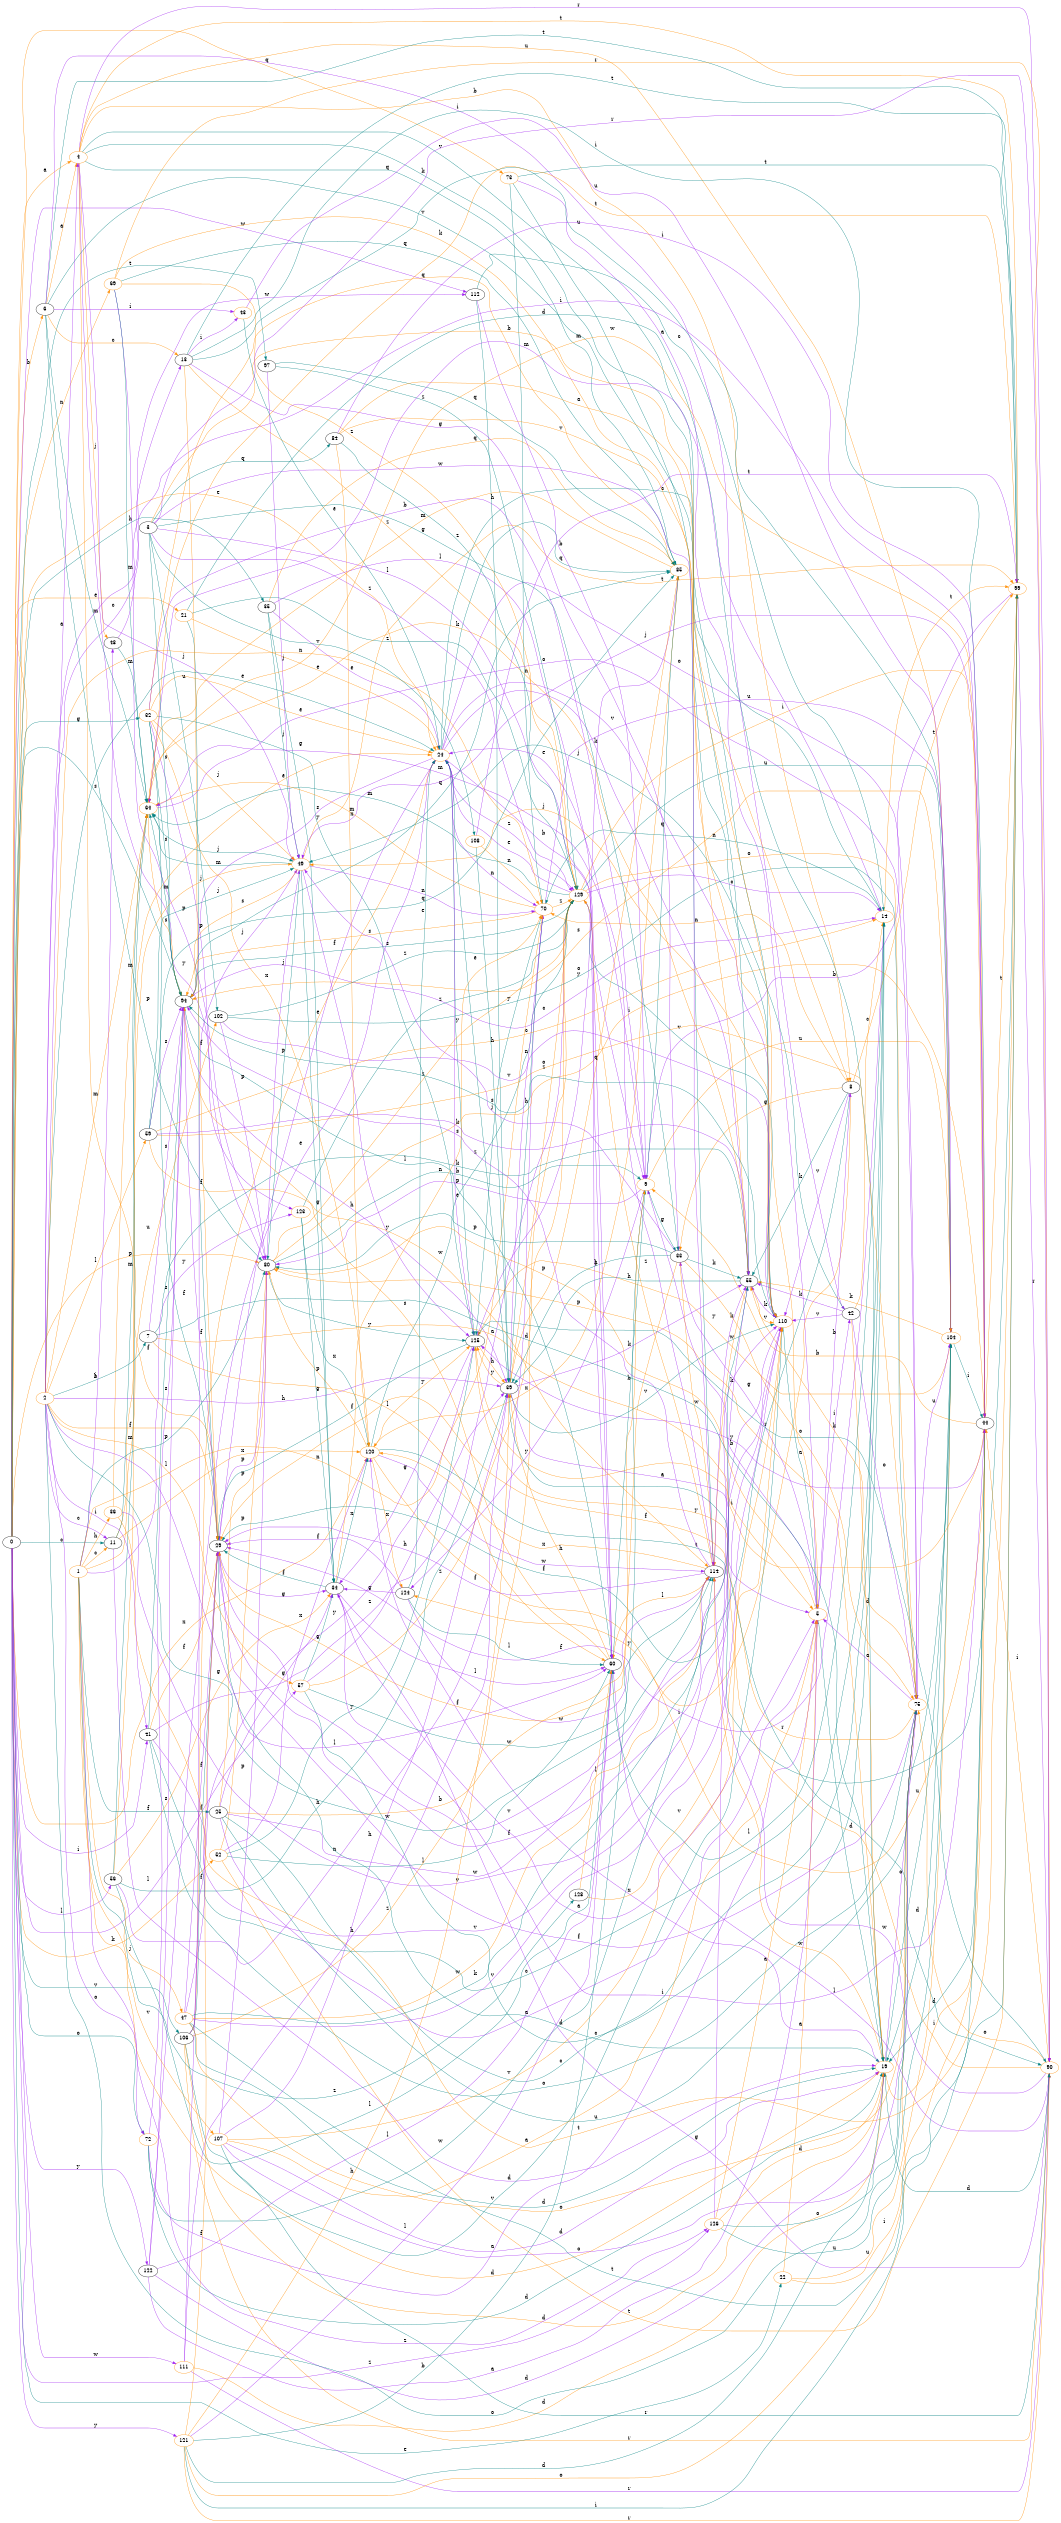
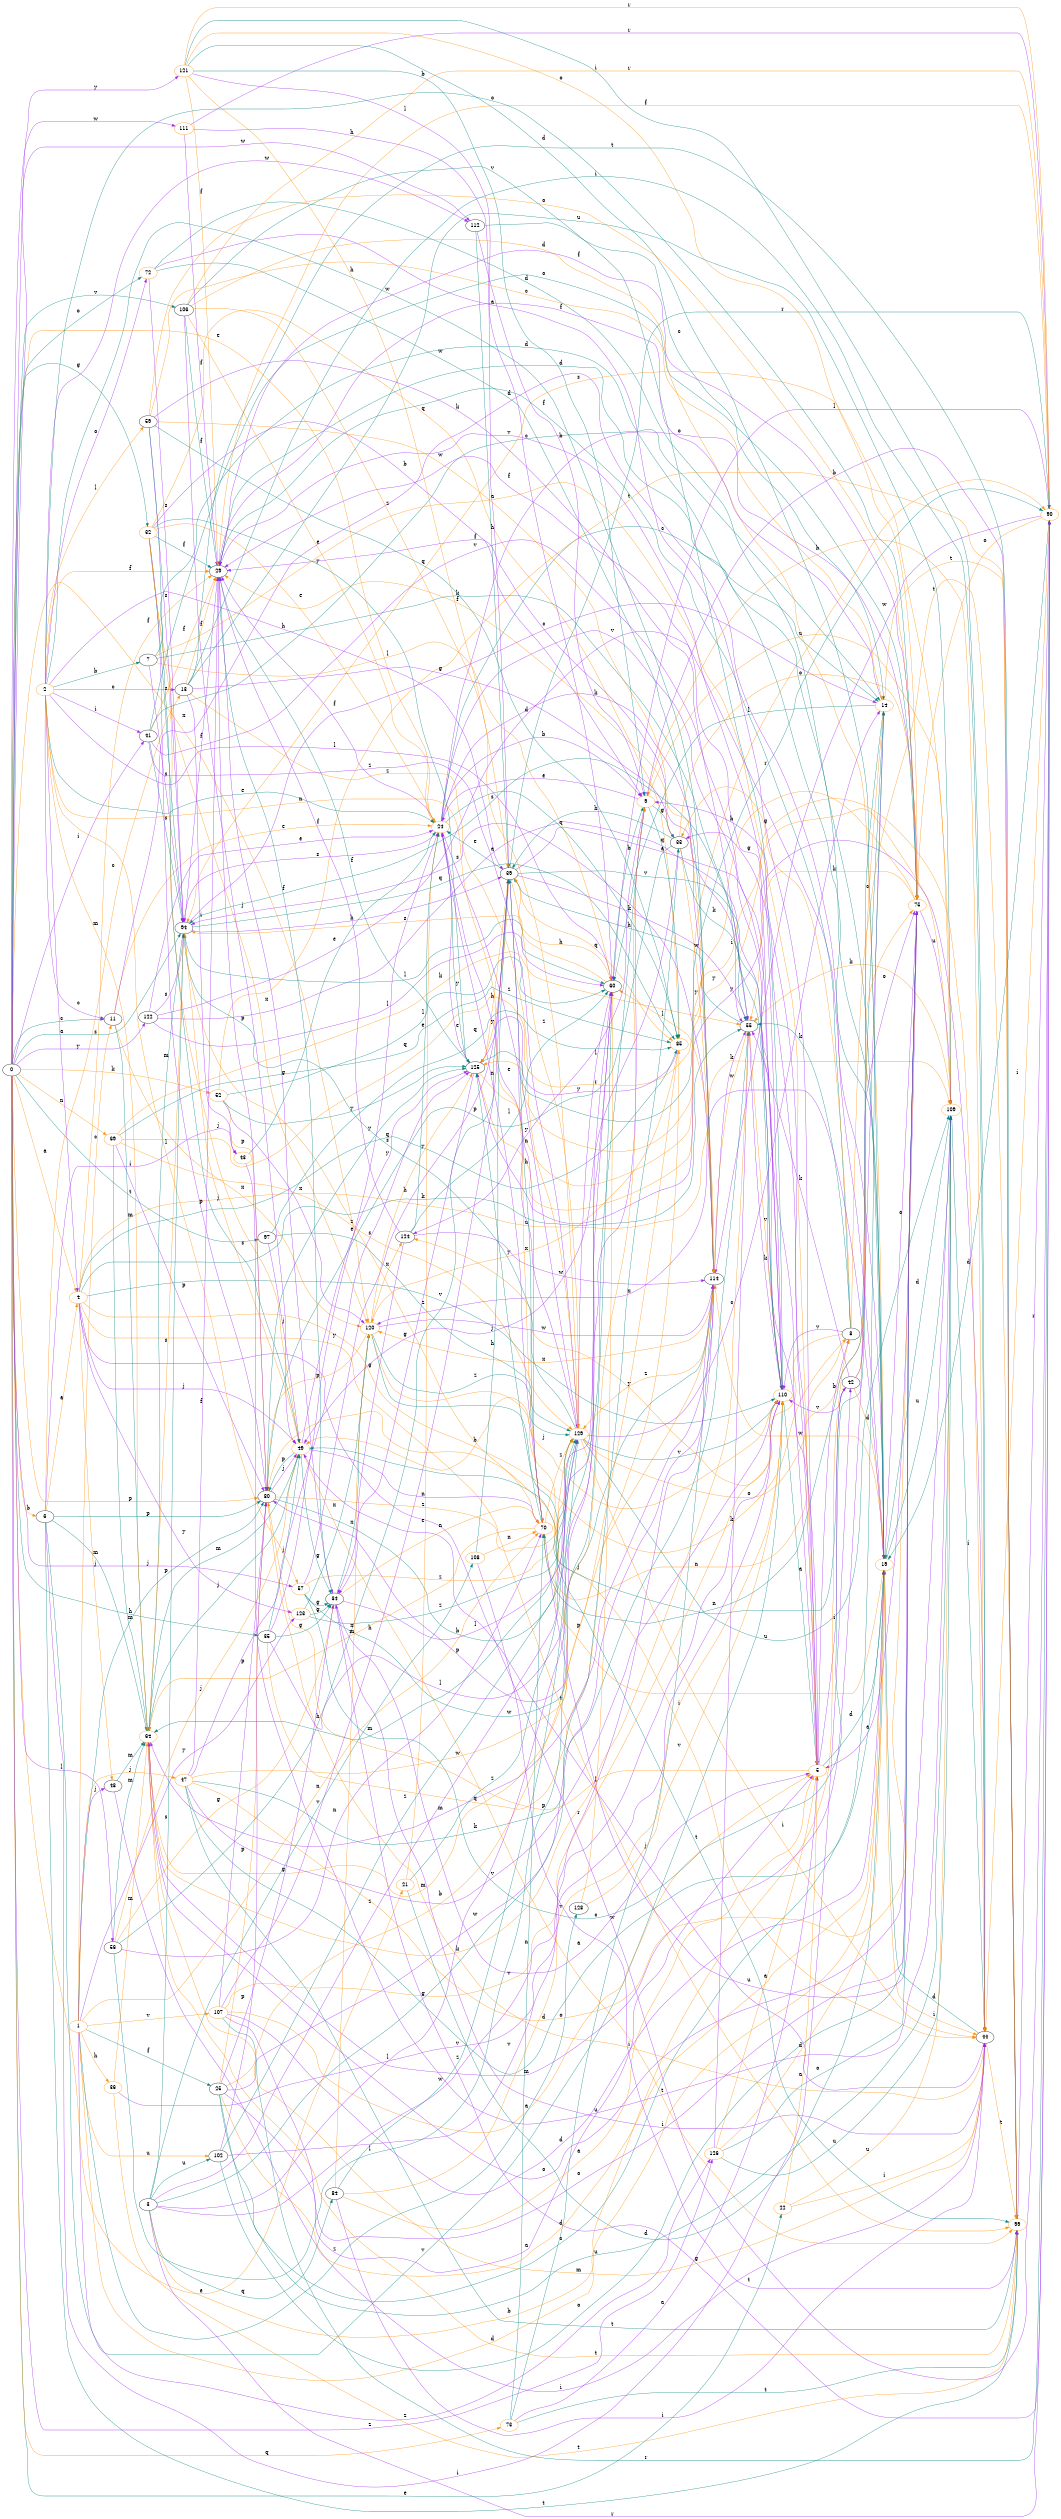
edge "21" -> "29": removed, label "f"
node "104": label "104" -> "109"
edge "0" -> "57": label "l" -> "j"
edge "111" -> "19": now "25" -> "19"
